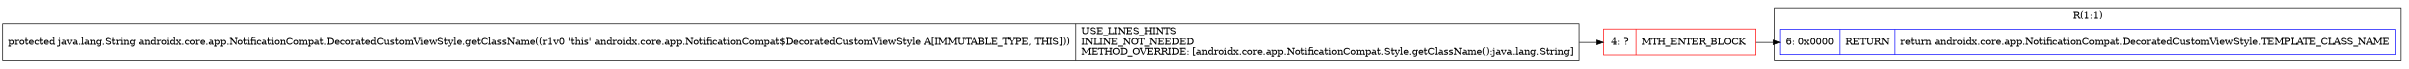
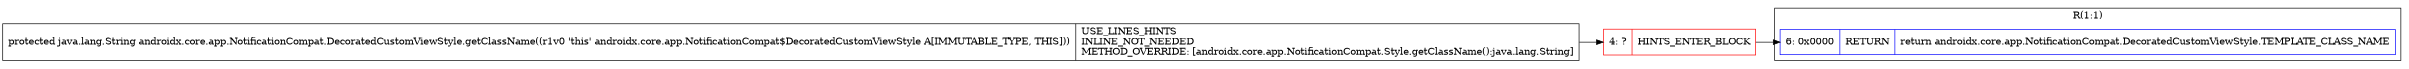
node "4: ?": text "MTH_ENTER_BLOCK" -> "HINTS_ENTER_BLOCK"
